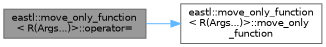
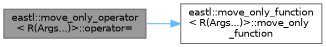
node "eastl::move_only_function < R(Args...)>::operator=": label "eastl::move_only_function < R(Args...)>::operator=" -> "eastl::move_only_operator < R(Args...)>::operator="
